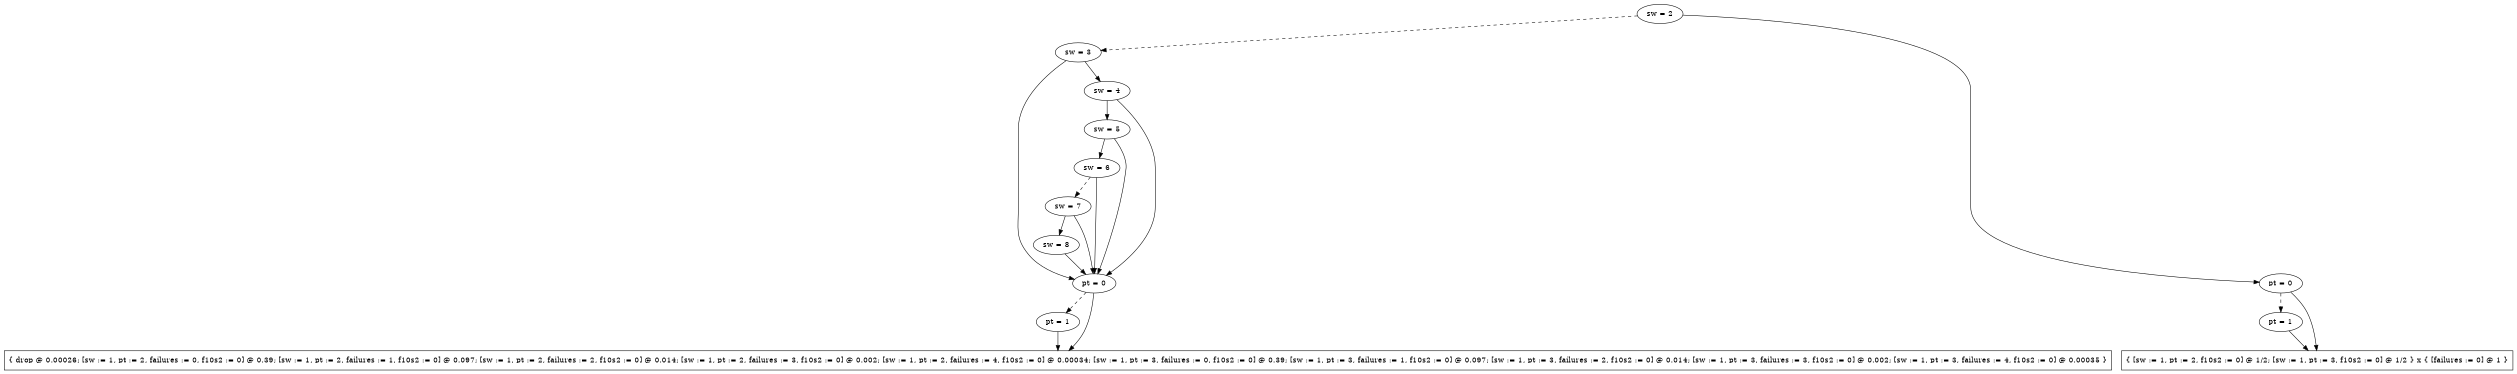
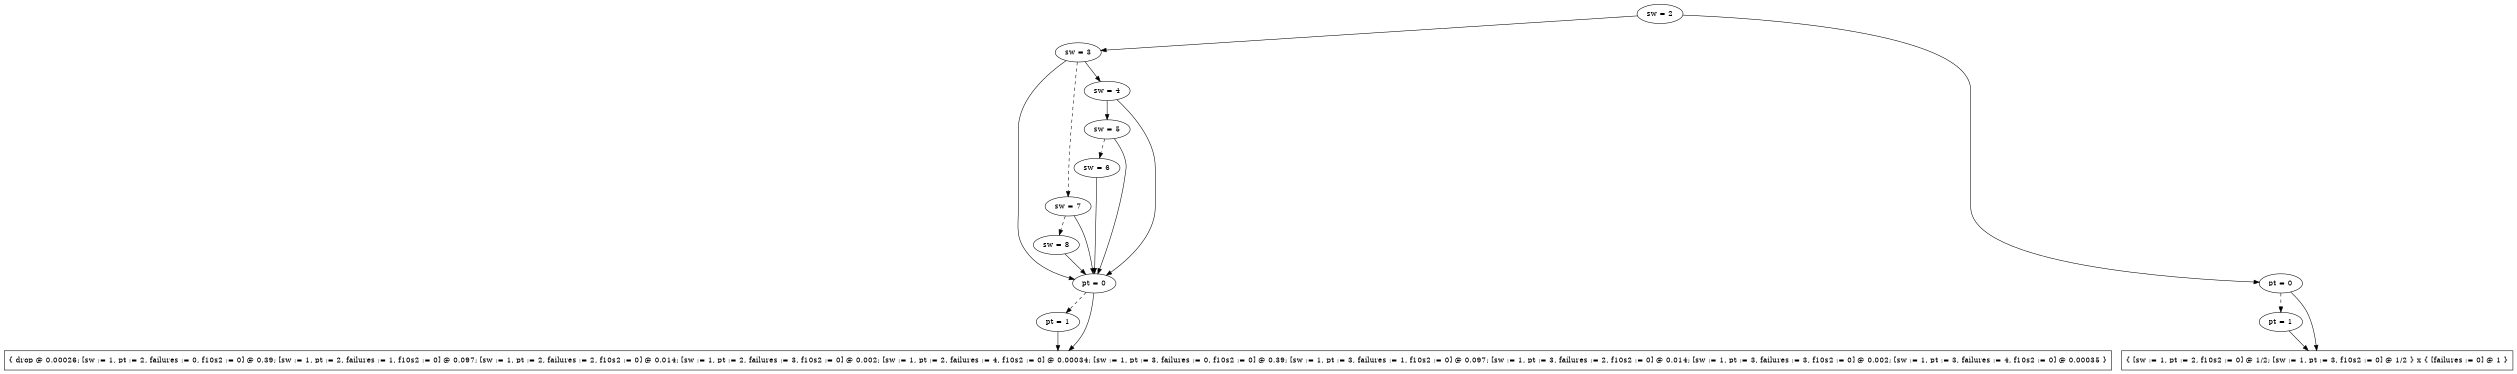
edge "sw = 2" -> "sw = 3": style dashed -> solid
edge "sw = 5" -> "sw = 6": style solid -> dashed
edge "sw = 6" -> "sw = 7": now "sw = 3" -> "sw = 7"
edge "sw = 7" -> "sw = 8": style solid -> dashed
